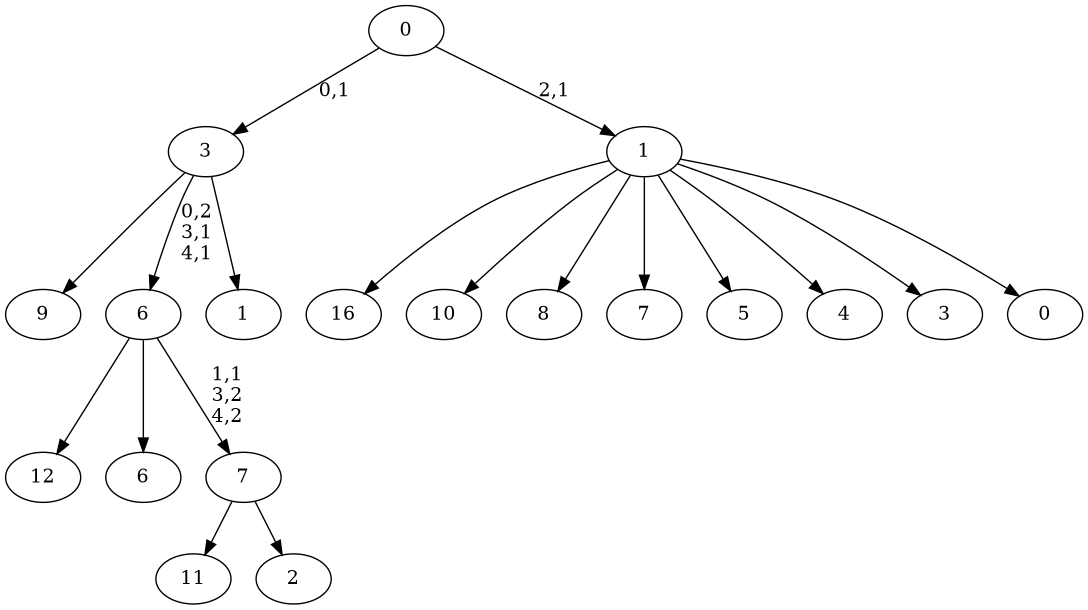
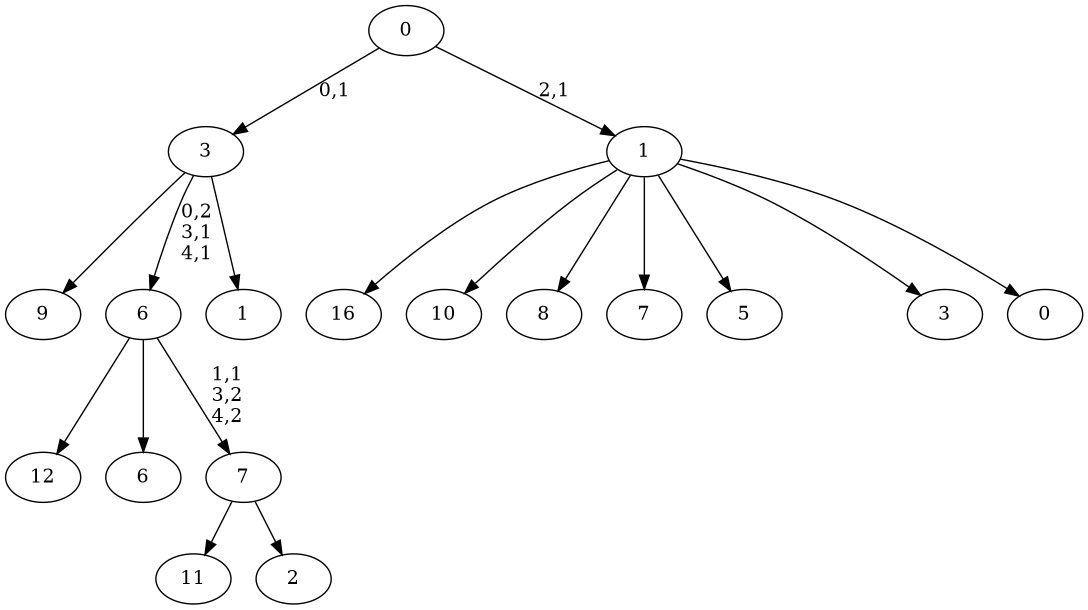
node "4": removed
